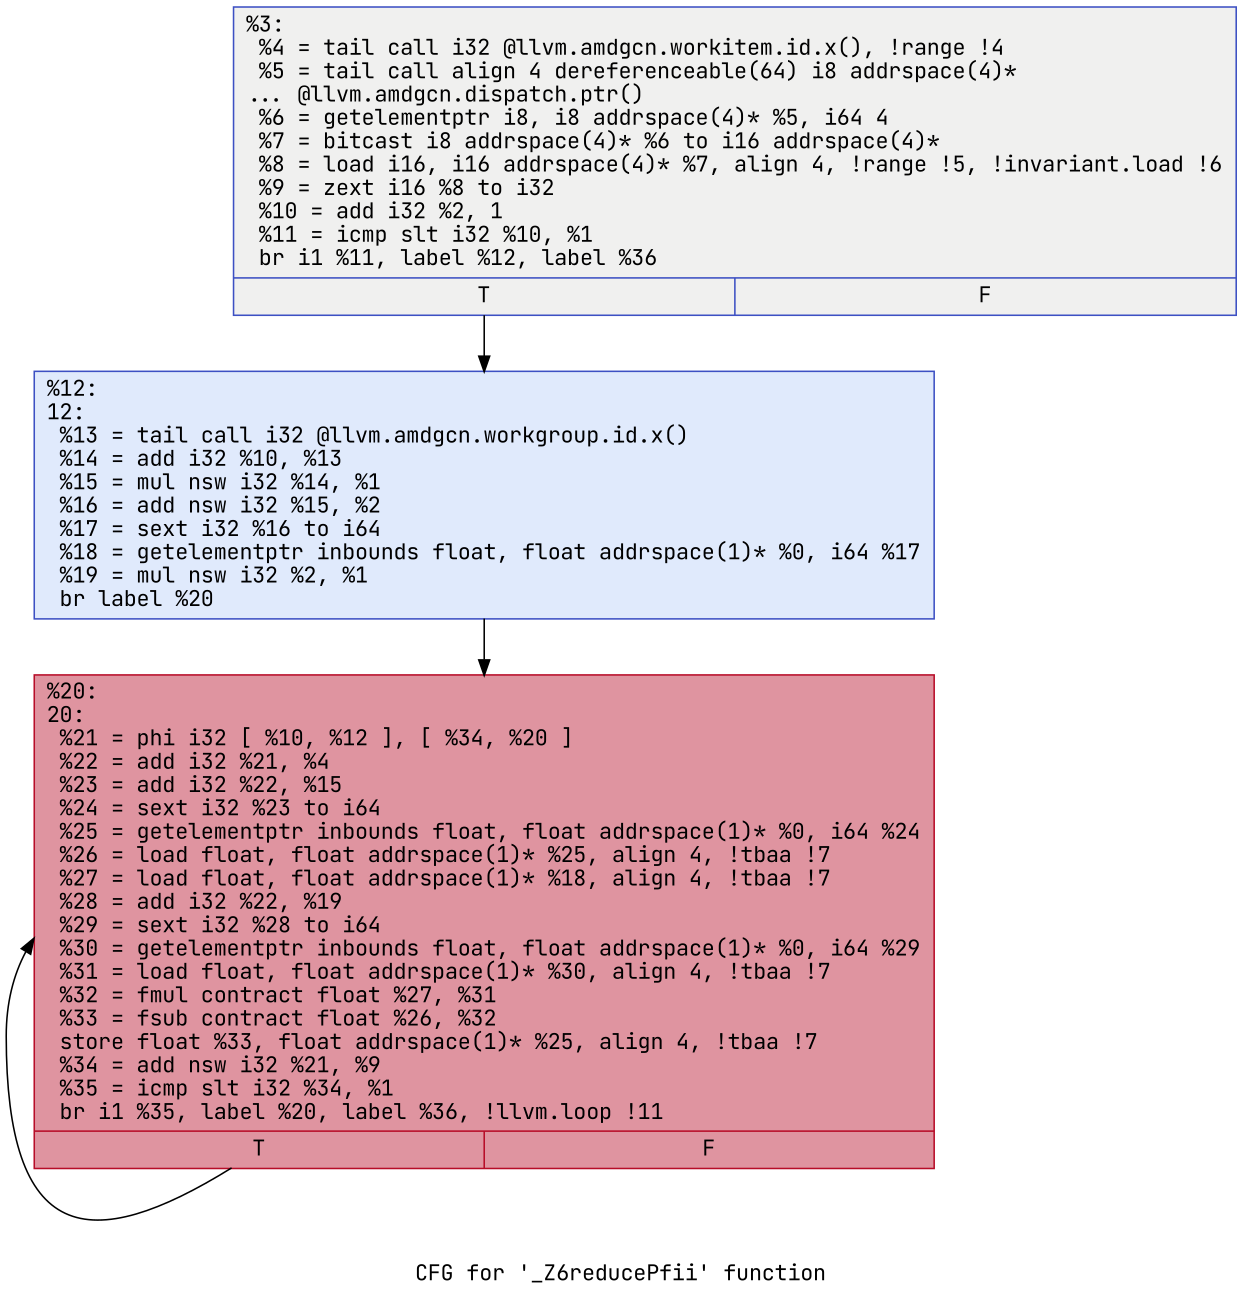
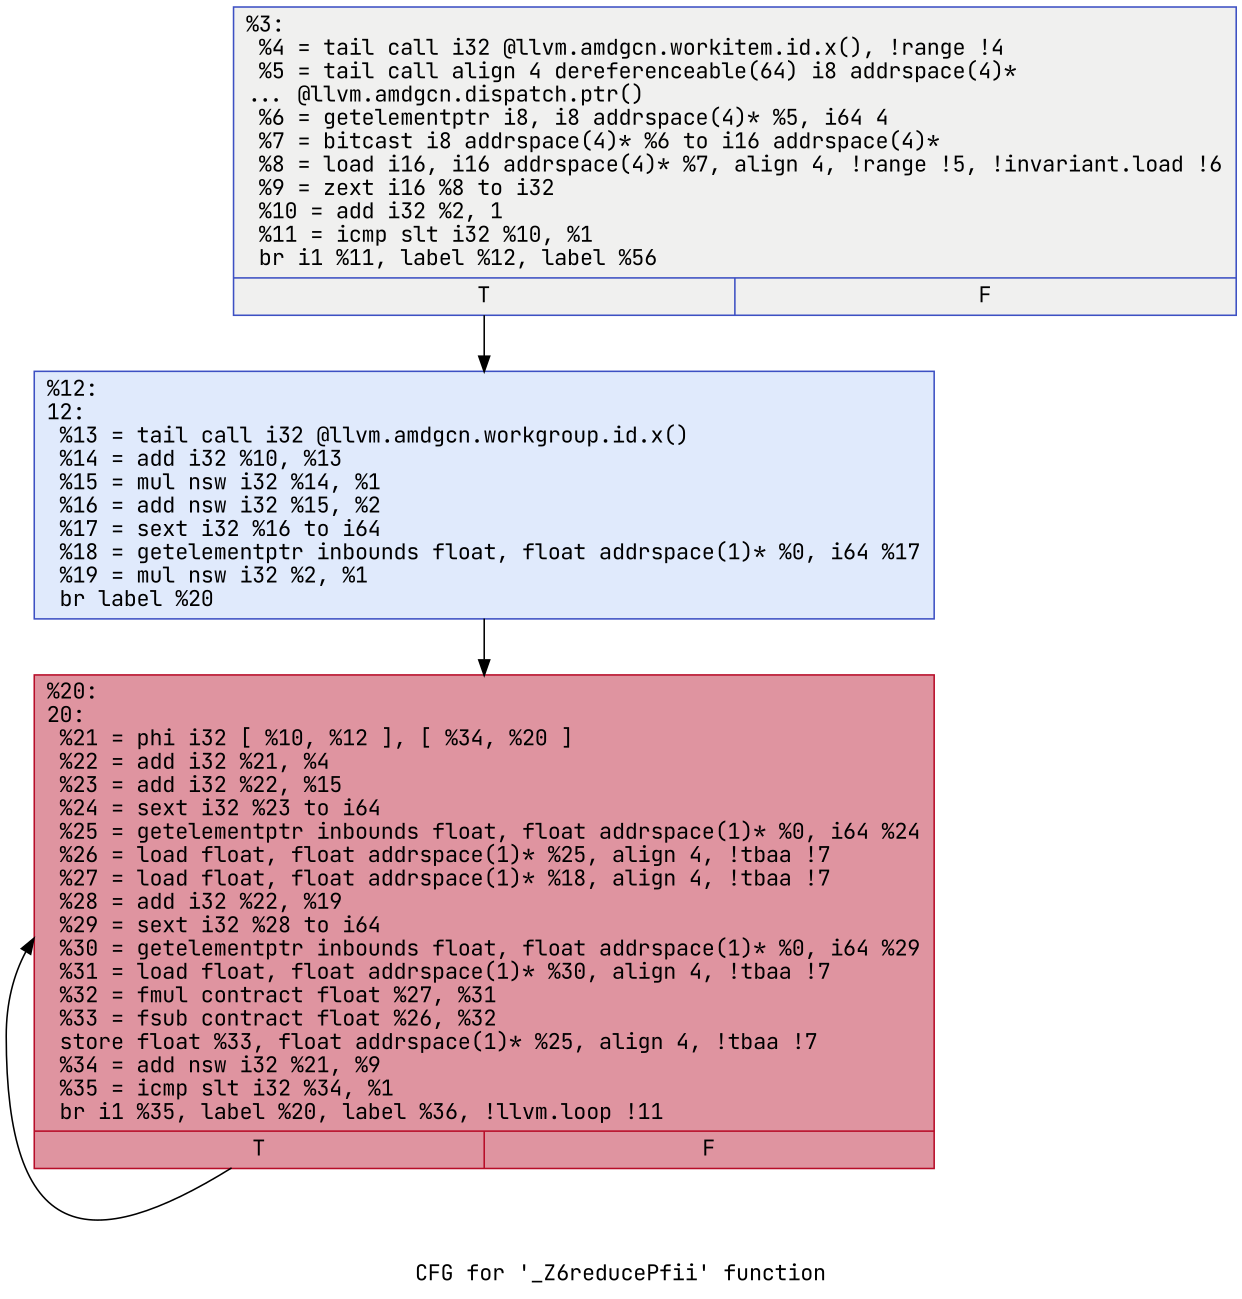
node "%3:": text "br i1 %11, label %12, label %36" -> "br i1 %11, label %12, label %56"
